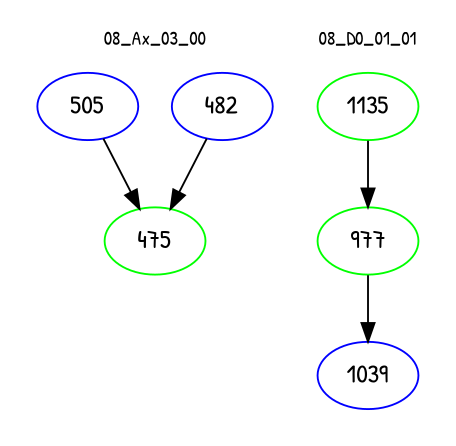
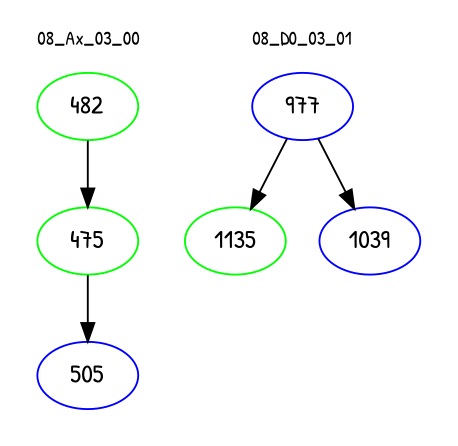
cluster "08_D0_01_01": label "08_D0_01_01" -> "08_D0_03_01"
node "482": color blue -> green
edge "505" -> "475": reversed
edge "1135" -> "977": reversed
node "977": color green -> blue
